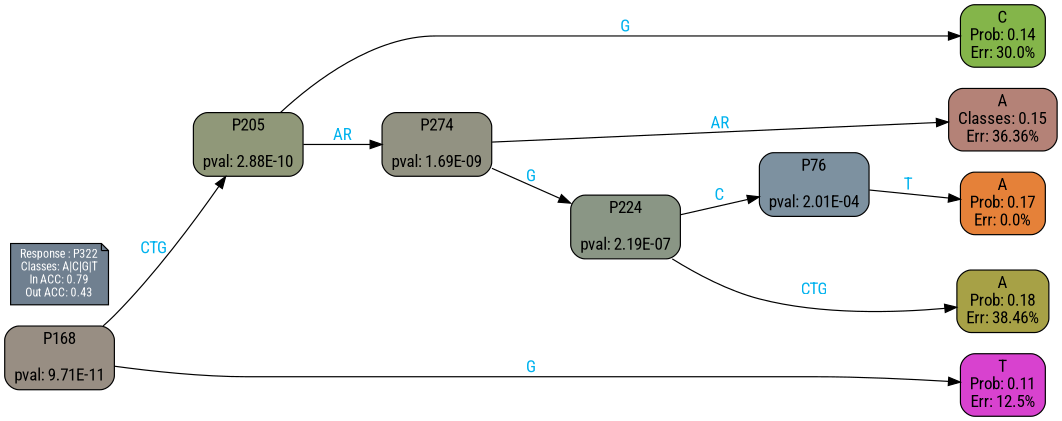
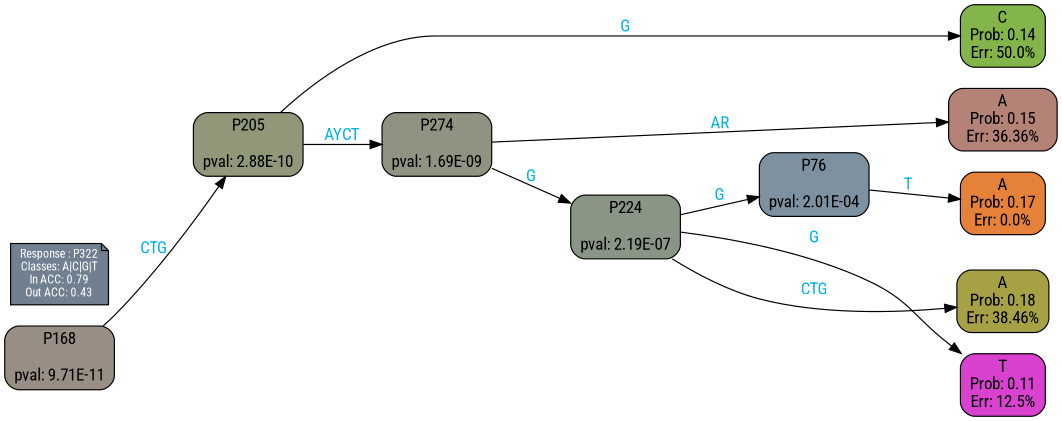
node "C Prob: 0.14 Err: 30.0%": label "C Prob: 0.14 Err: 30.0%" -> "C Prob: 0.14 Err: 50.0%"
node "A Classes: 0.15 Err: 36.36%": label "A Classes: 0.15 Err: 36.36%" -> "A Prob: 0.15 Err: 36.36%"
edge "P205 pval: 2.88E-10" -> "P274 pval: 1.69E-09": label "AR" -> "AYCT"
edge "P224 pval: 2.19E-07" -> "P76 pval: 2.01E-04": label "C" -> "G"
edge "P168 pval: 9.71E-11" -> "T Prob: 0.11 Err: 12.5%": now "P224 pval: 2.19E-07" -> "T Prob: 0.11 Err: 12.5%"
